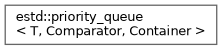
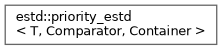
node "estd::priority_queue < T, Comparator, Container >": label "estd::priority_queue < T, Comparator, Container >" -> "estd::priority_estd < T, Comparator, Container >"
